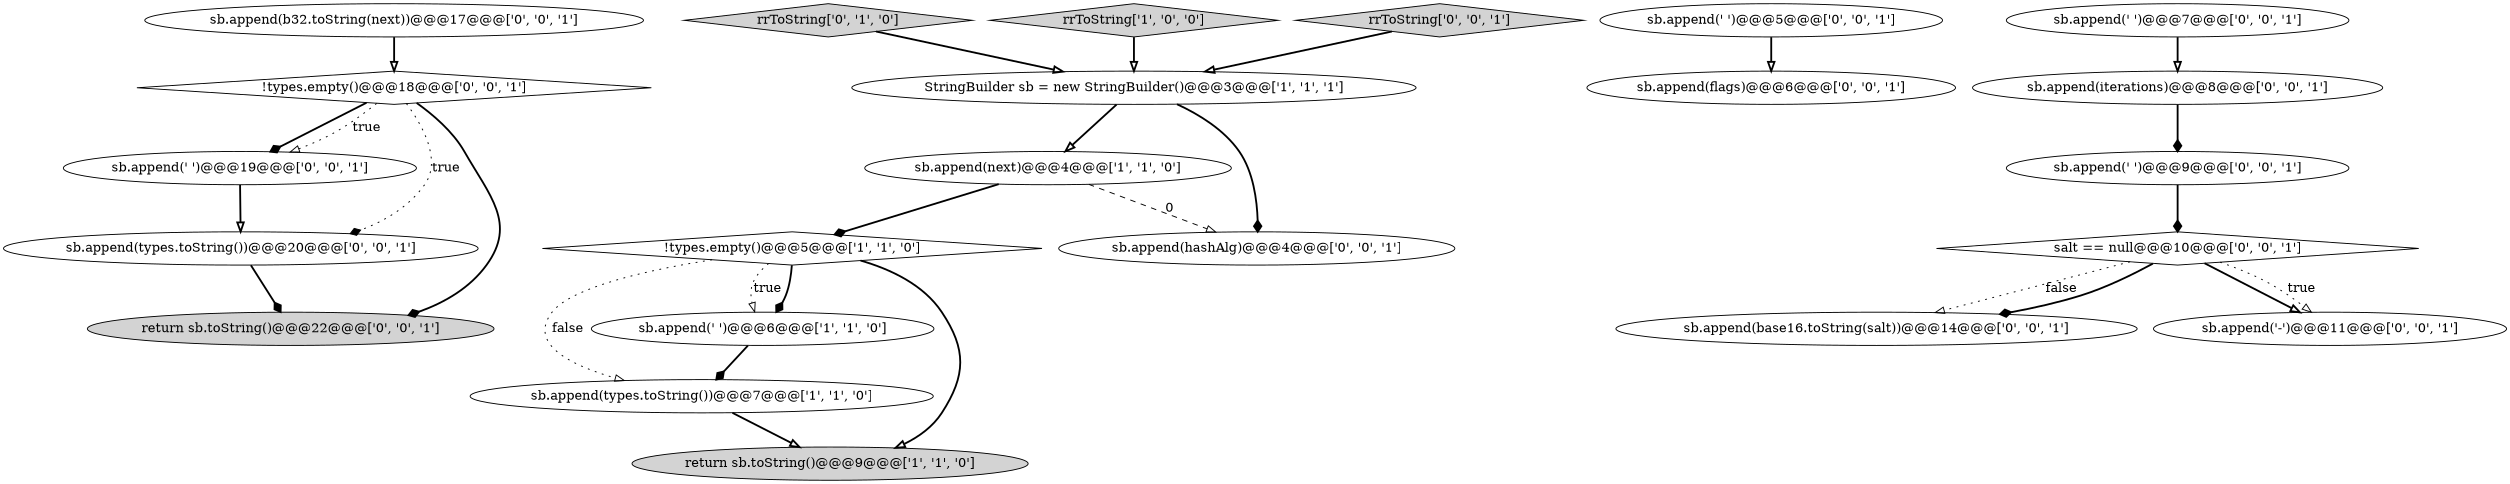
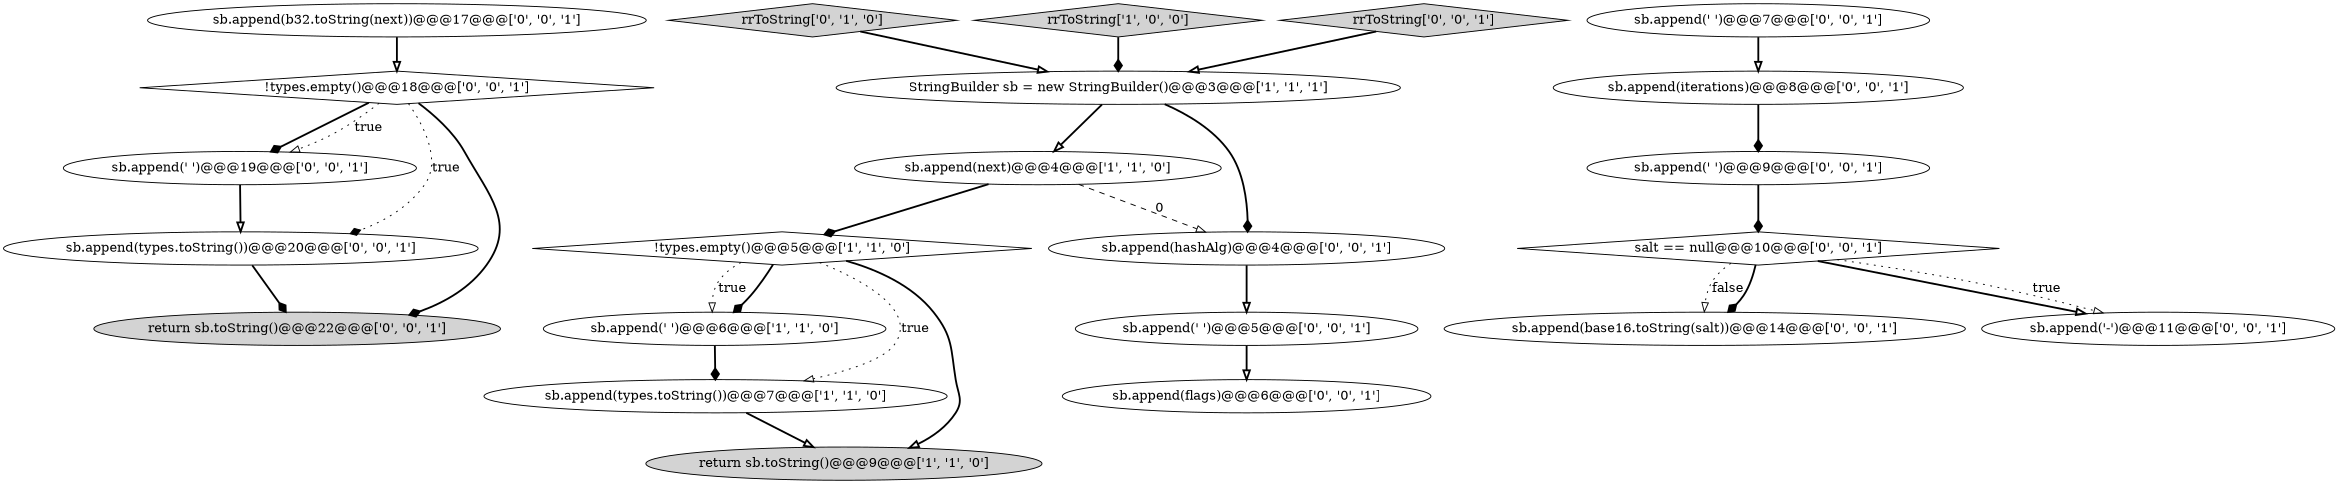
edge "rrToString['1', '0', '0']" -> "StringBuilder sb = new StringBuilder()@@@3@@@['1', '1', '1']": arrowhead onormal -> diamond
edge "sb.append(hashAlg)@@@4@@@['0', '0', '1']" -> "sb.append(' ')@@@5@@@['0', '0', '1']": added
edge "!types.empty()@@@5@@@['1', '1', '0']" -> "sb.append(types.toString())@@@7@@@['1', '1', '0']": label "false" -> "true"
